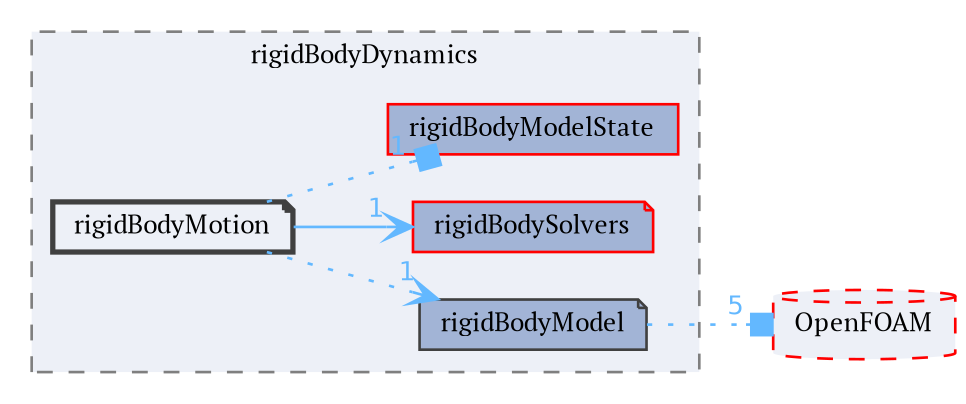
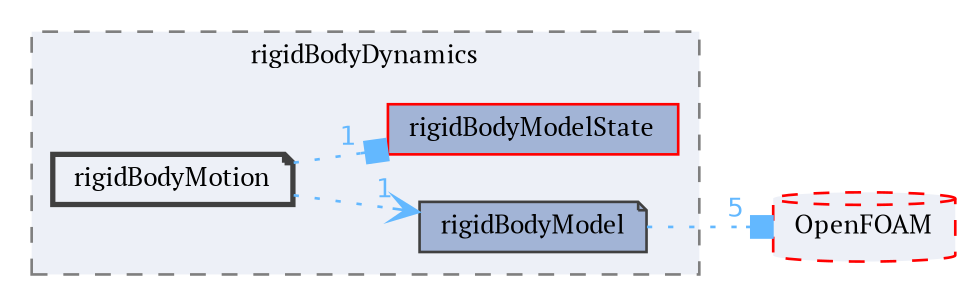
node "rigidBodySolvers": removed
